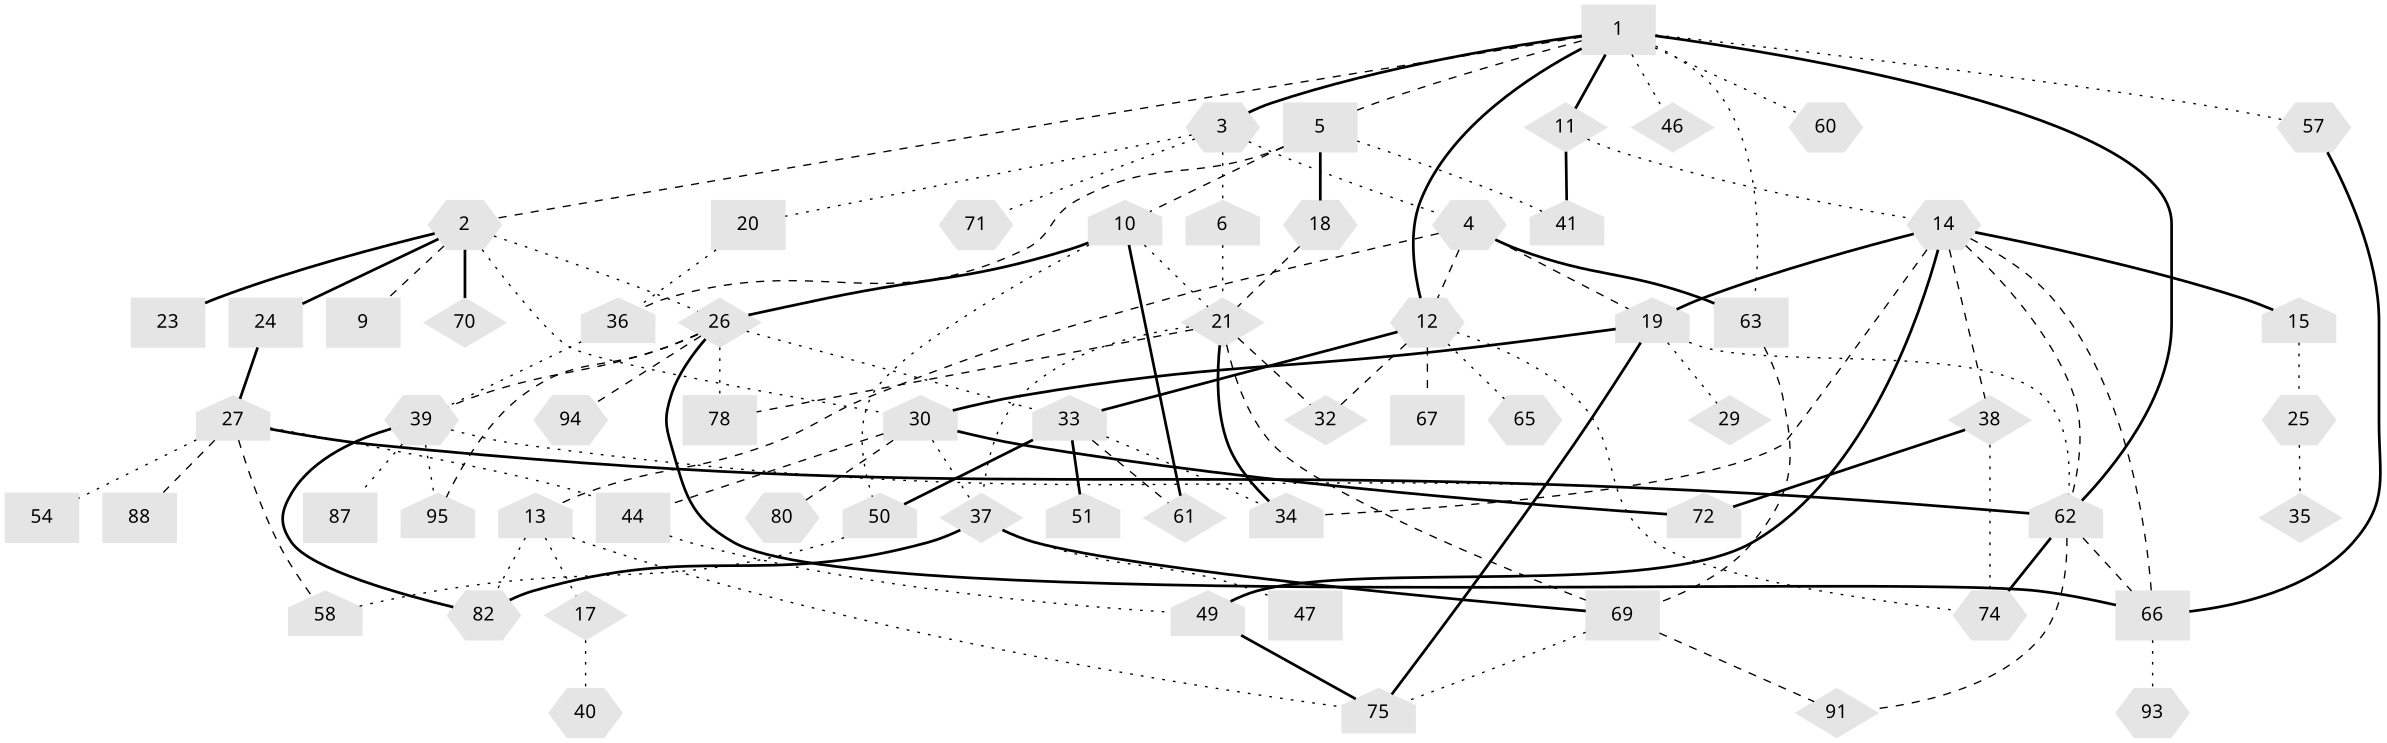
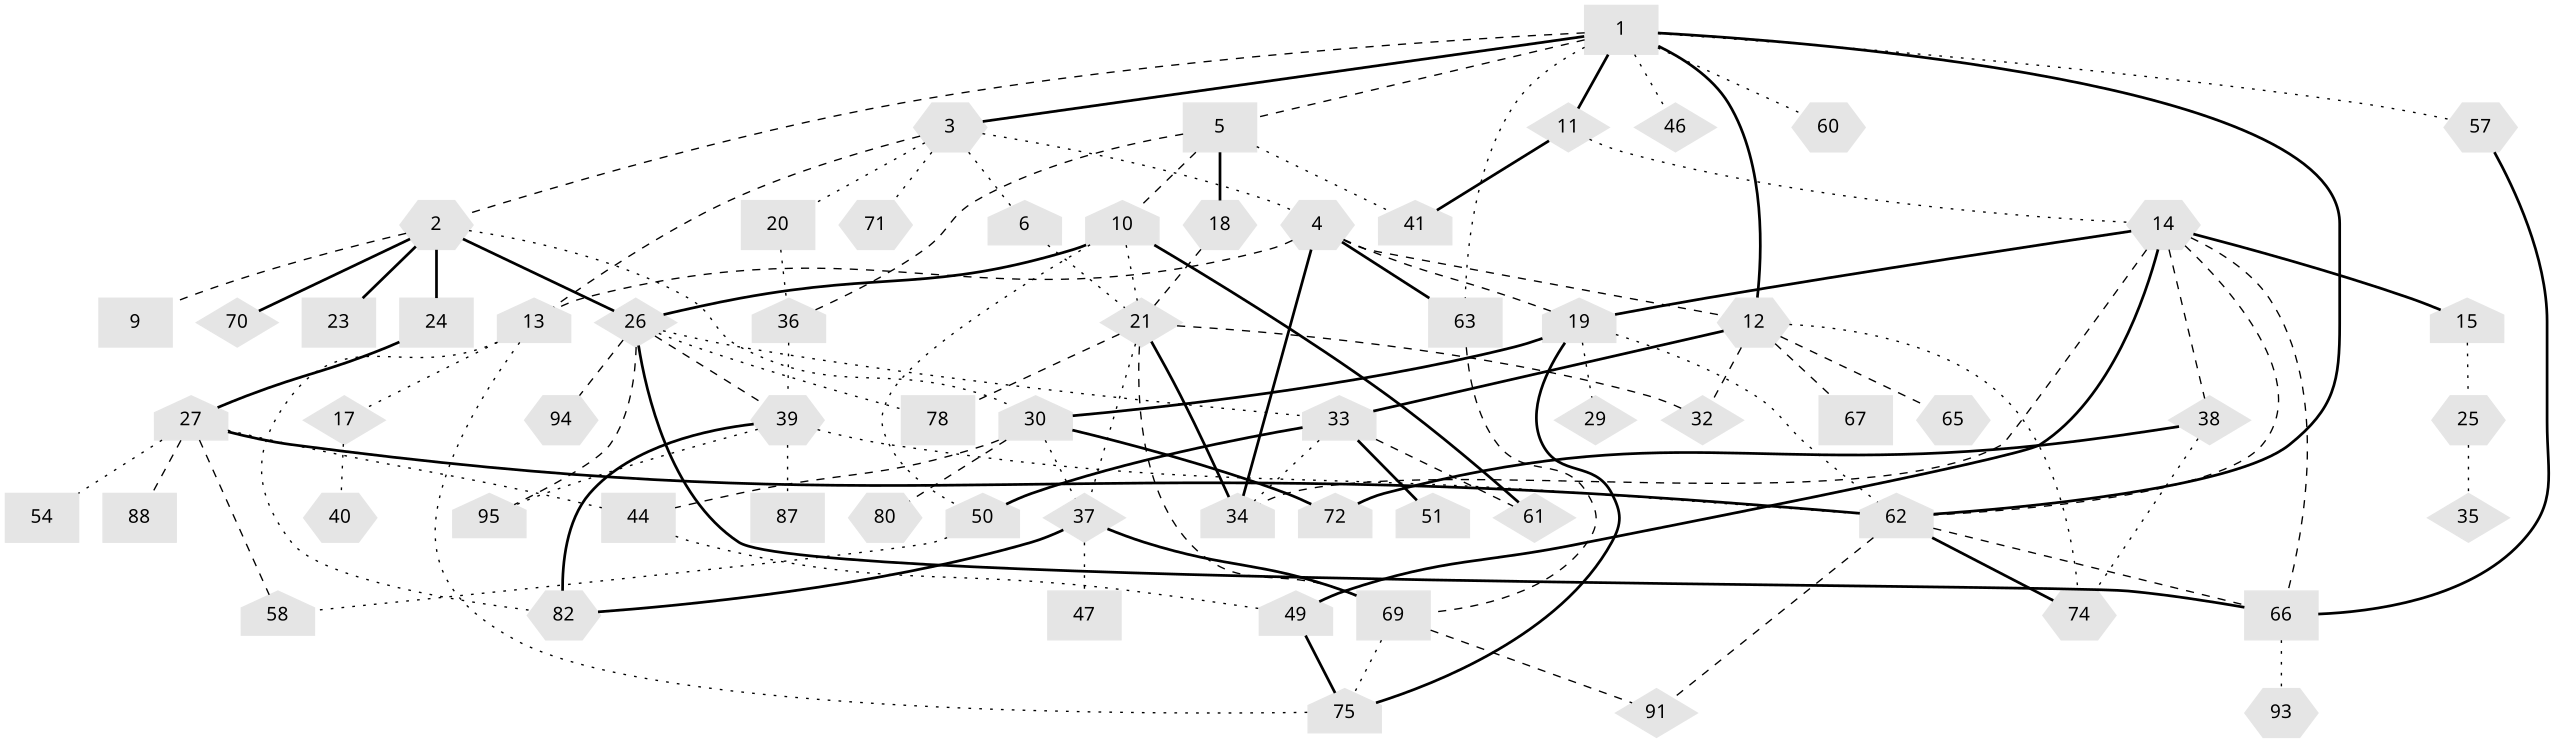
edge "3" -- "13": added
edge "2" -- "26": style dotted -> bold
edge "12" -- "65": style dotted -> dashed
edge "4" -- "34": added
